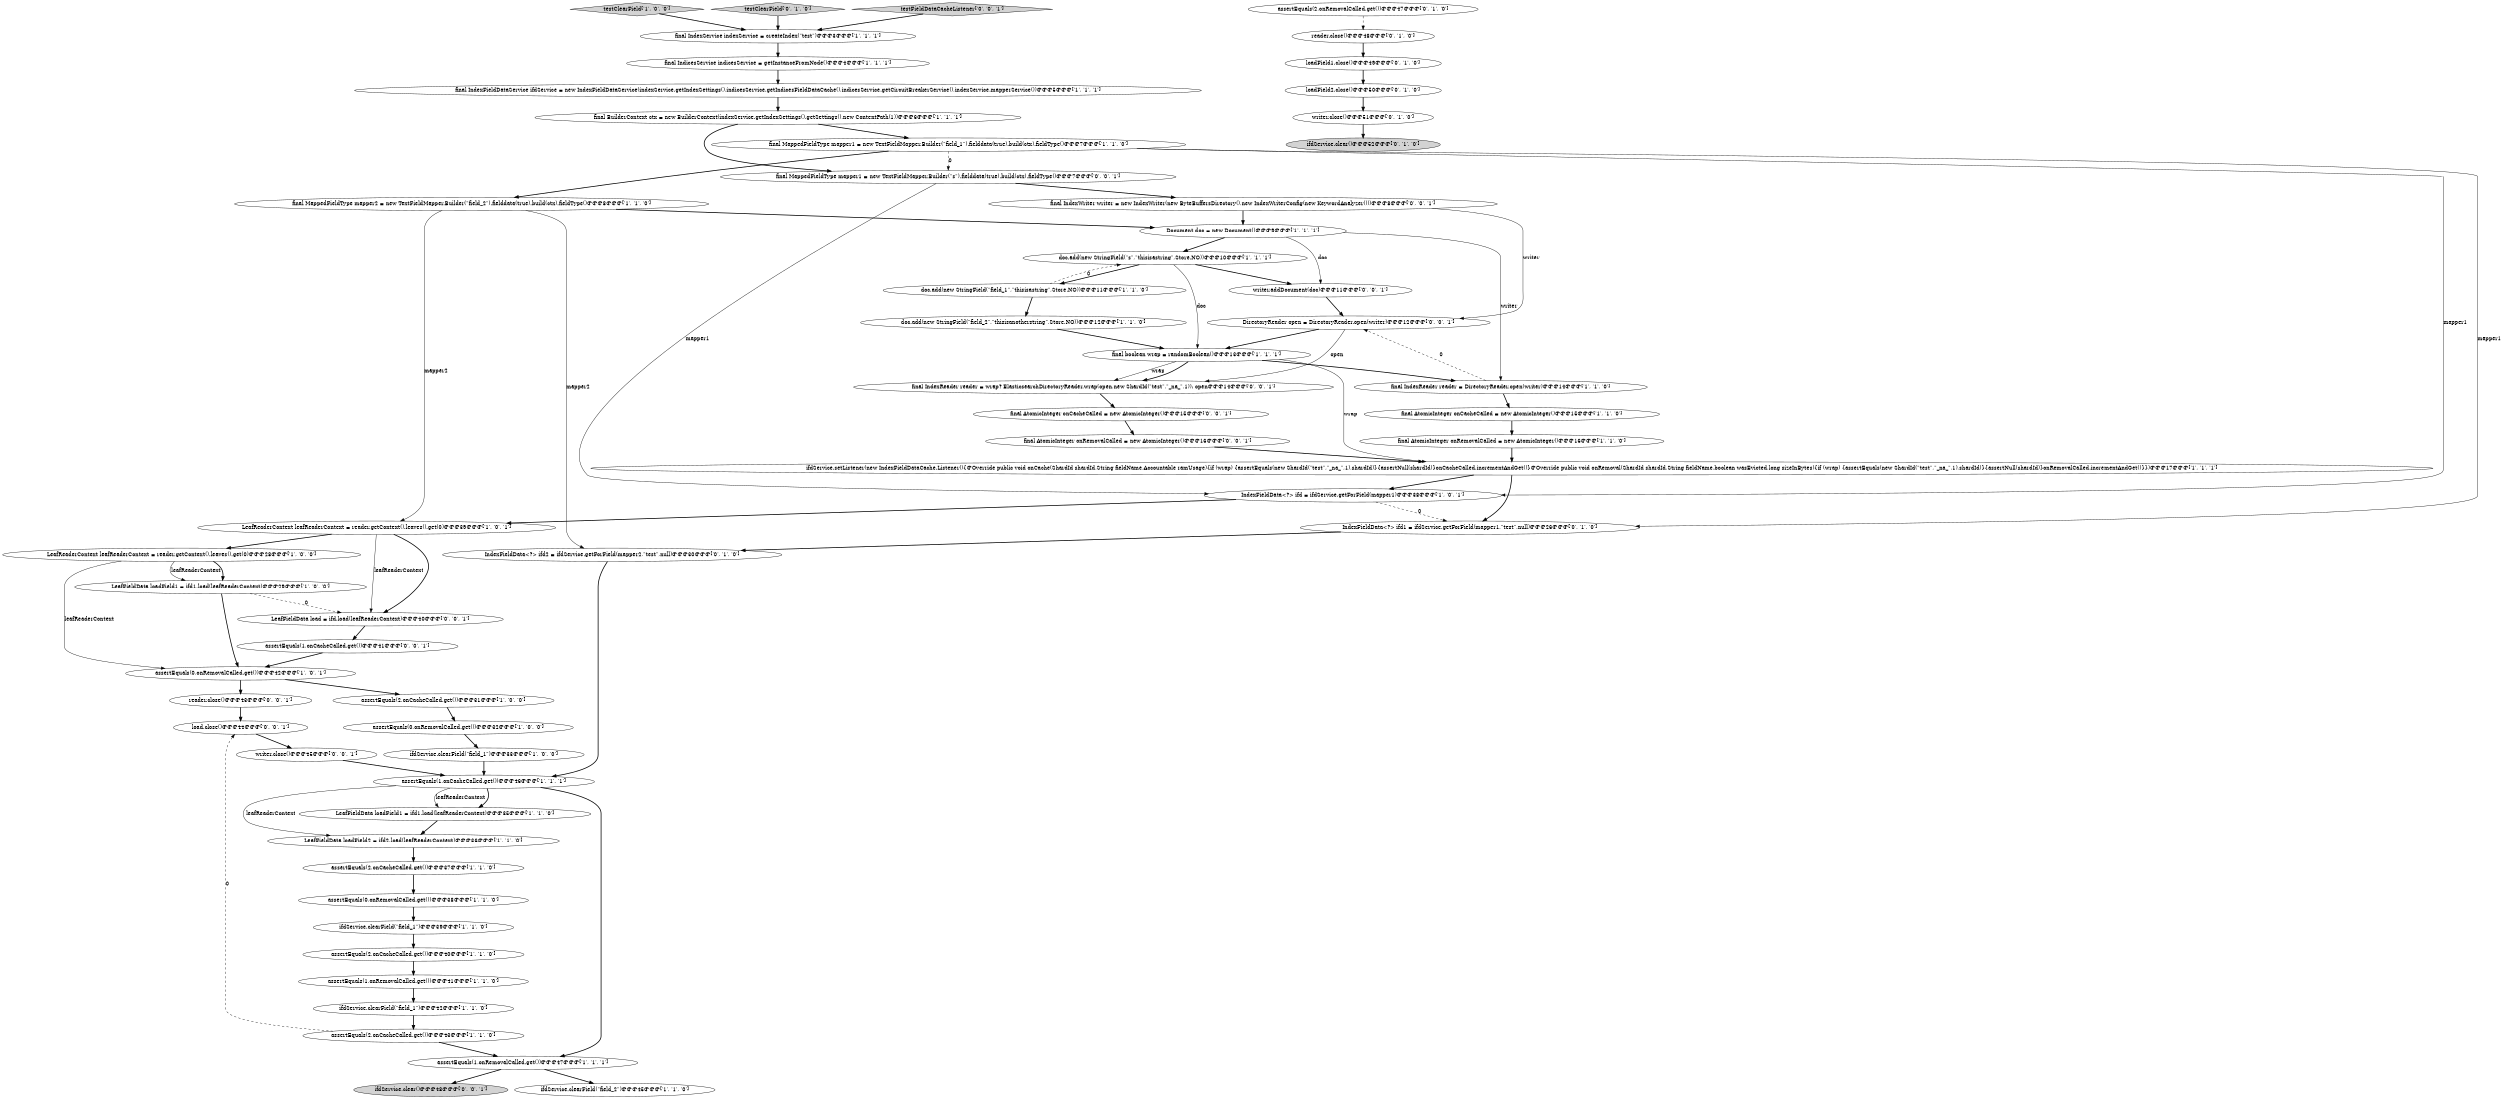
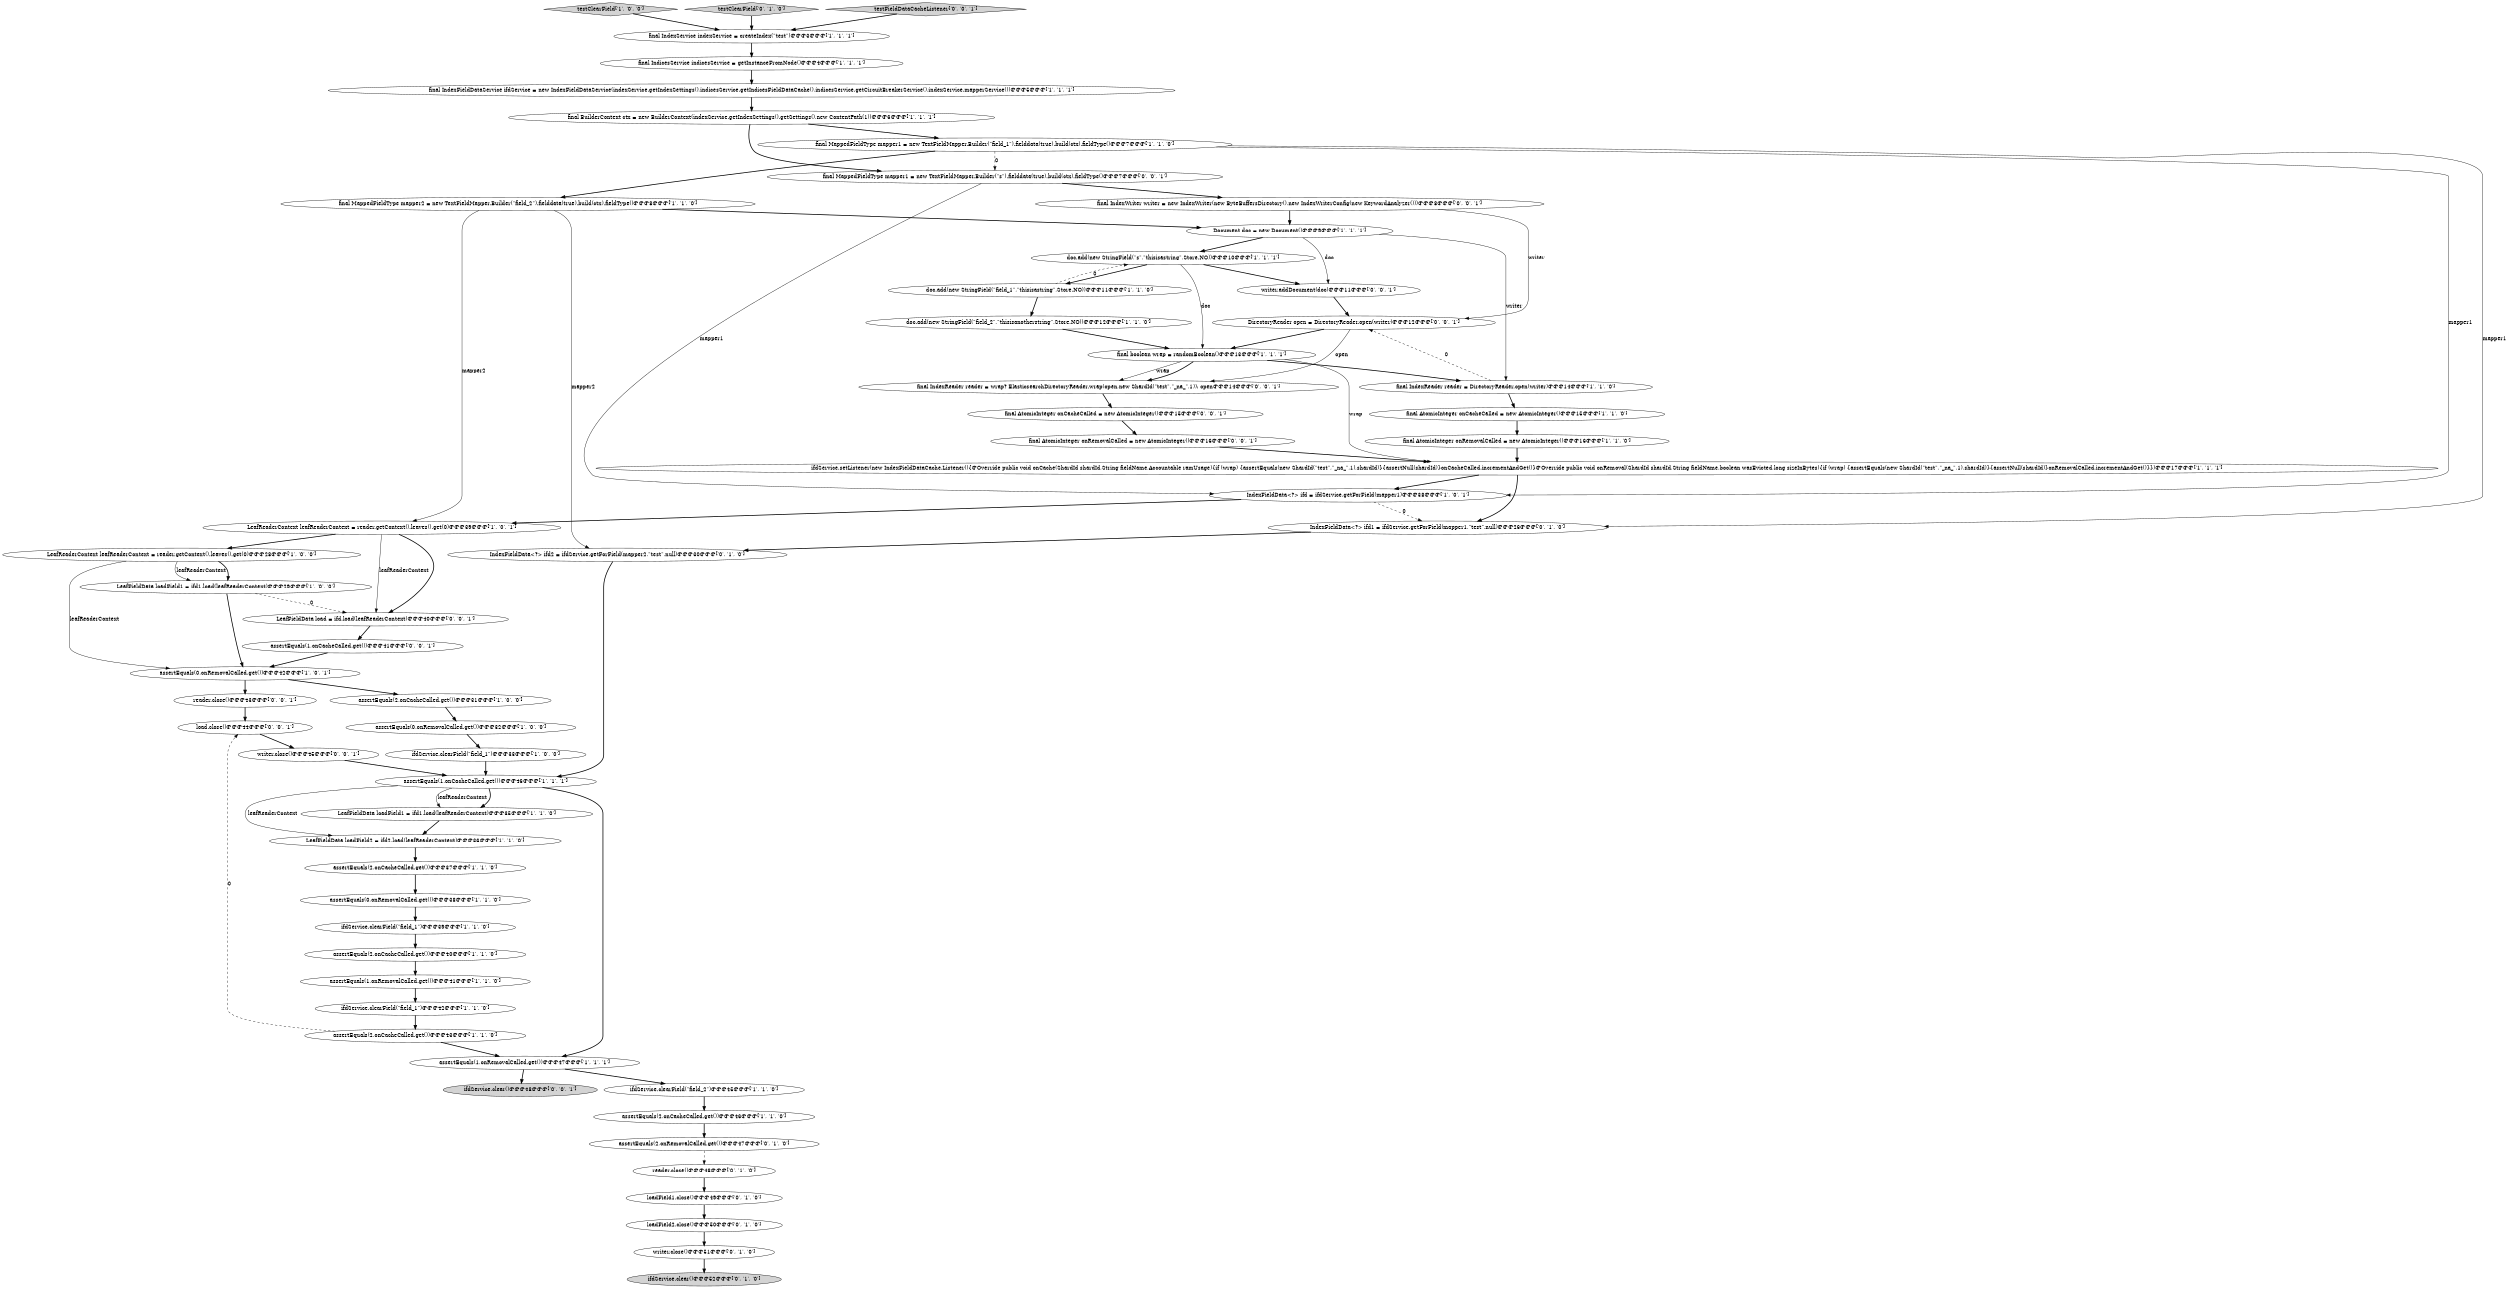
node "assertEquals(2,onCacheCalled.get())@@@46@@@['1', '1', '0']": added
